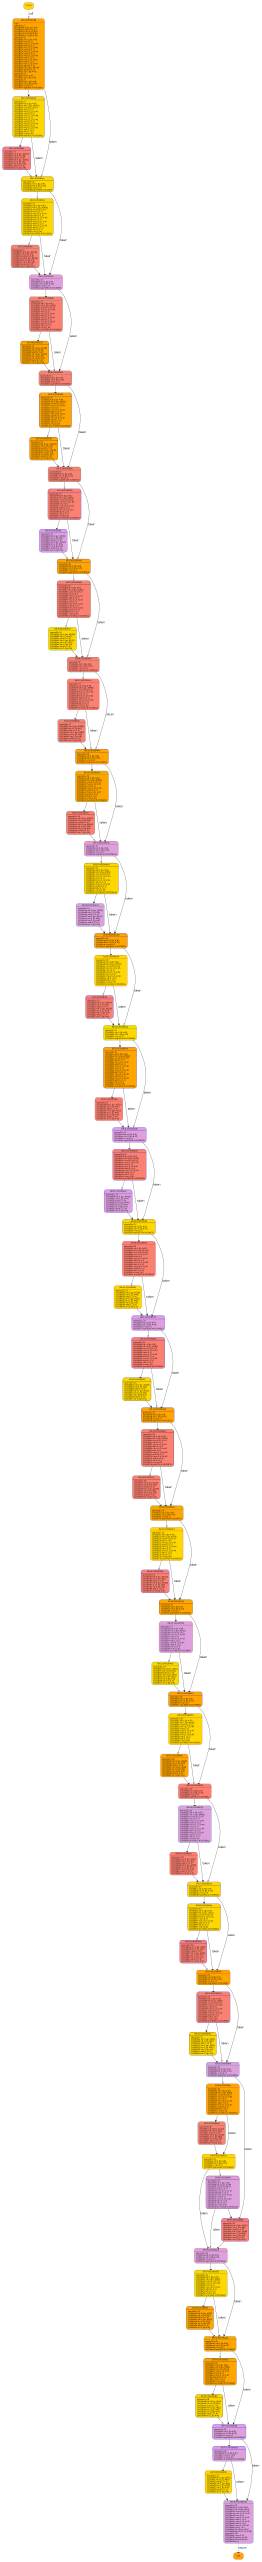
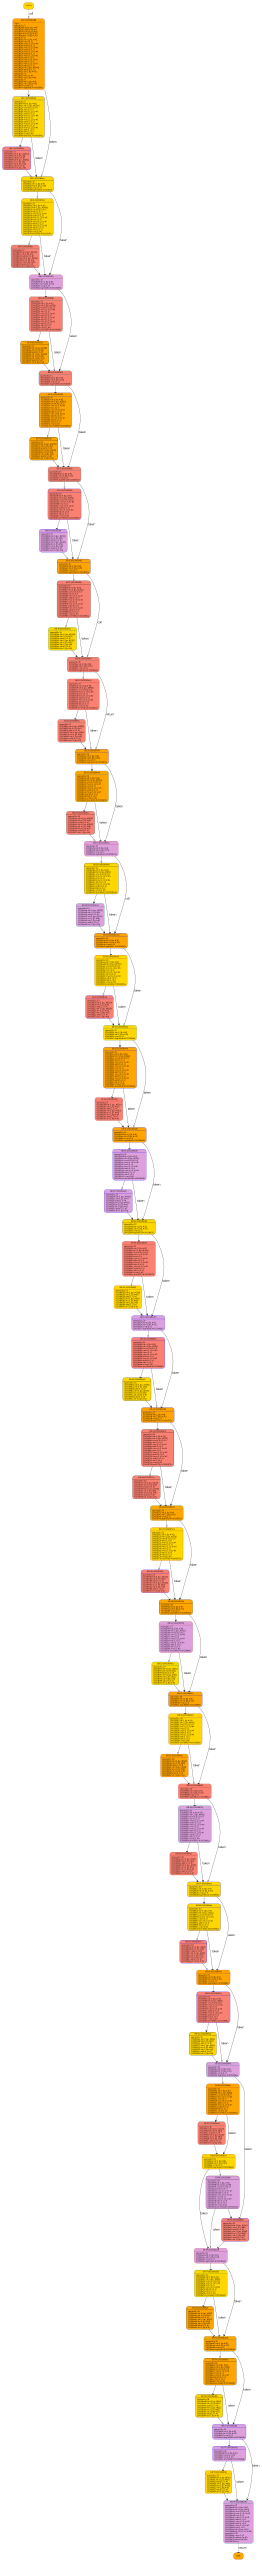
edge "BB 15 (00008348)" -> "BB 18 (000083b4)": label "taken" -> "call"
edge "BB 24 (00008474)" -> "BB 27 (000084d4)": label "taken" -> "call"
node "BB 33 (000085a8)": fillcolor plum -> orange
node "BB 35 (000085b8)": fillcolor salmon -> plum
